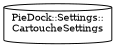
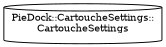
node "PieDock::Settings:: CartoucheSettings": label "PieDock::Settings:: CartoucheSettings" -> "PieDock::CartoucheSettings:: CartoucheSettings"
